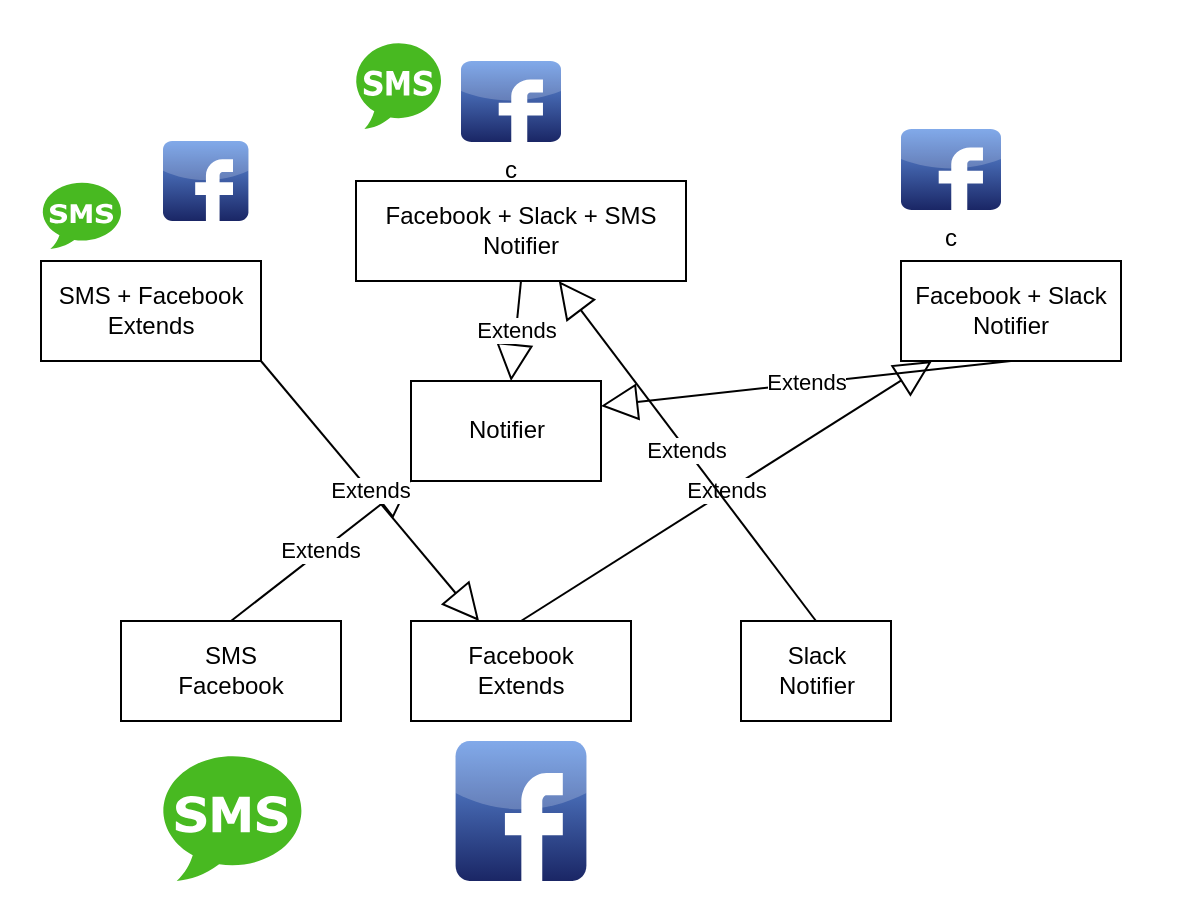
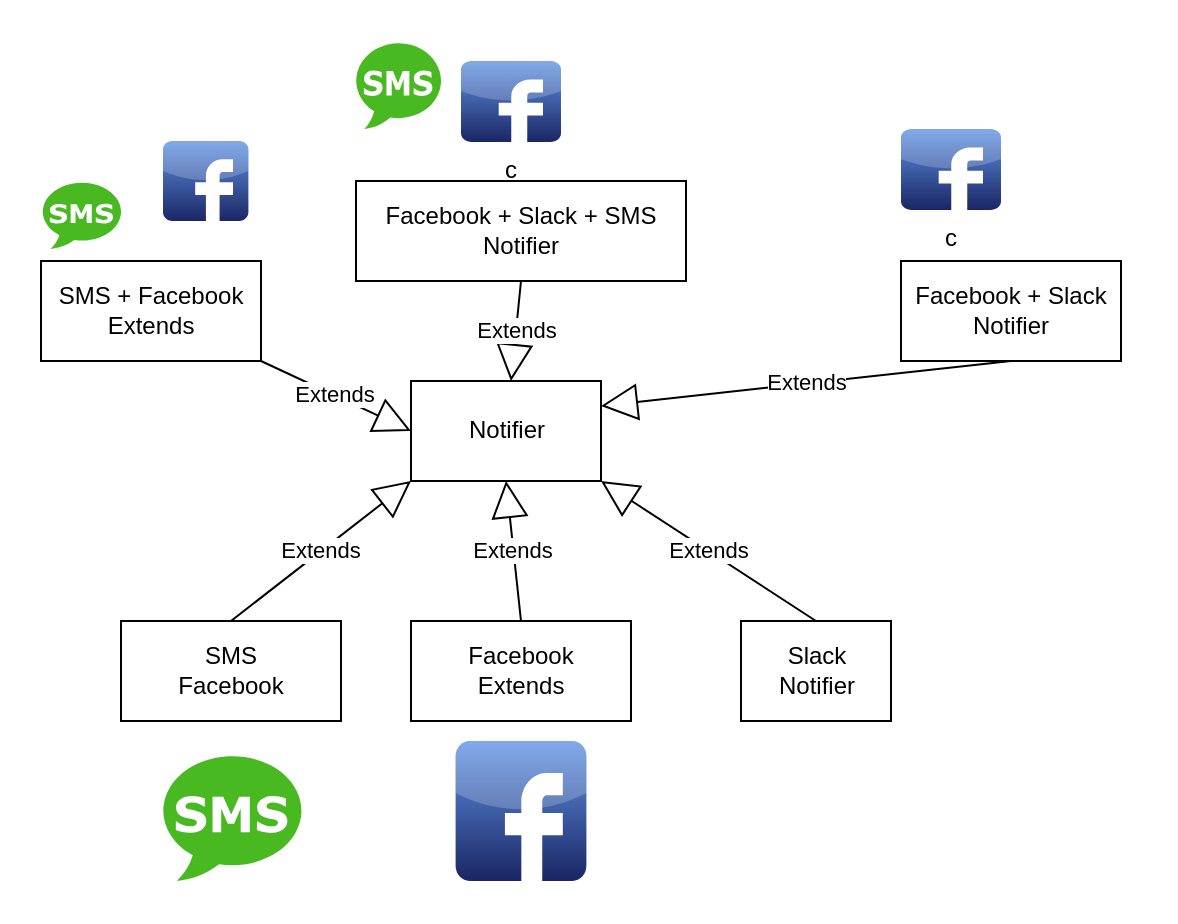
edge "SMS + Facebook Extends" -> "Facebook Extends": now "SMS + Facebook Extends" -> "Notifier"
edge "Facebook Extends" -> "Facebook + Slack Notifier": now "Facebook Extends" -> "Notifier"
edge "Slack Notifier" -> "Facebook + Slack + SMS Notifier": now "Slack Notifier" -> "Notifier"
